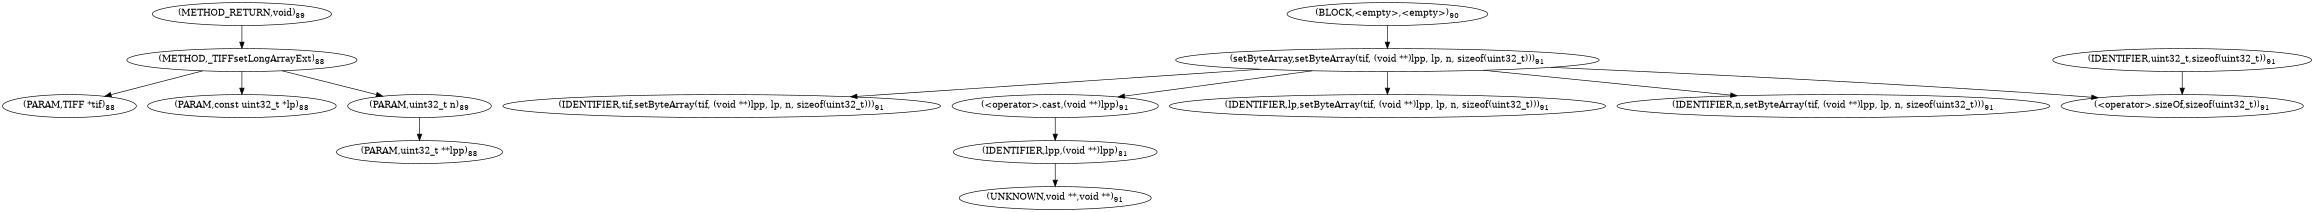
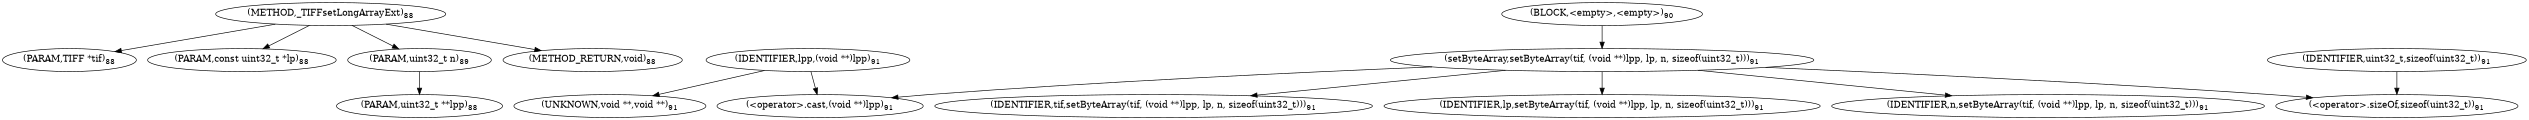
node "(METHOD_RETURN,void)": text "89" -> "88"
edge "(METHOD_RETURN,void)" -> "(METHOD,_TIFFsetLongArrayExt)": reversed
edge "(<operator>.cast,(void **)lpp)" -> "(IDENTIFIER,lpp,(void **)lpp)": reversed
node "(IDENTIFIER,lpp,(void **)lpp)": text "81" -> "91"
